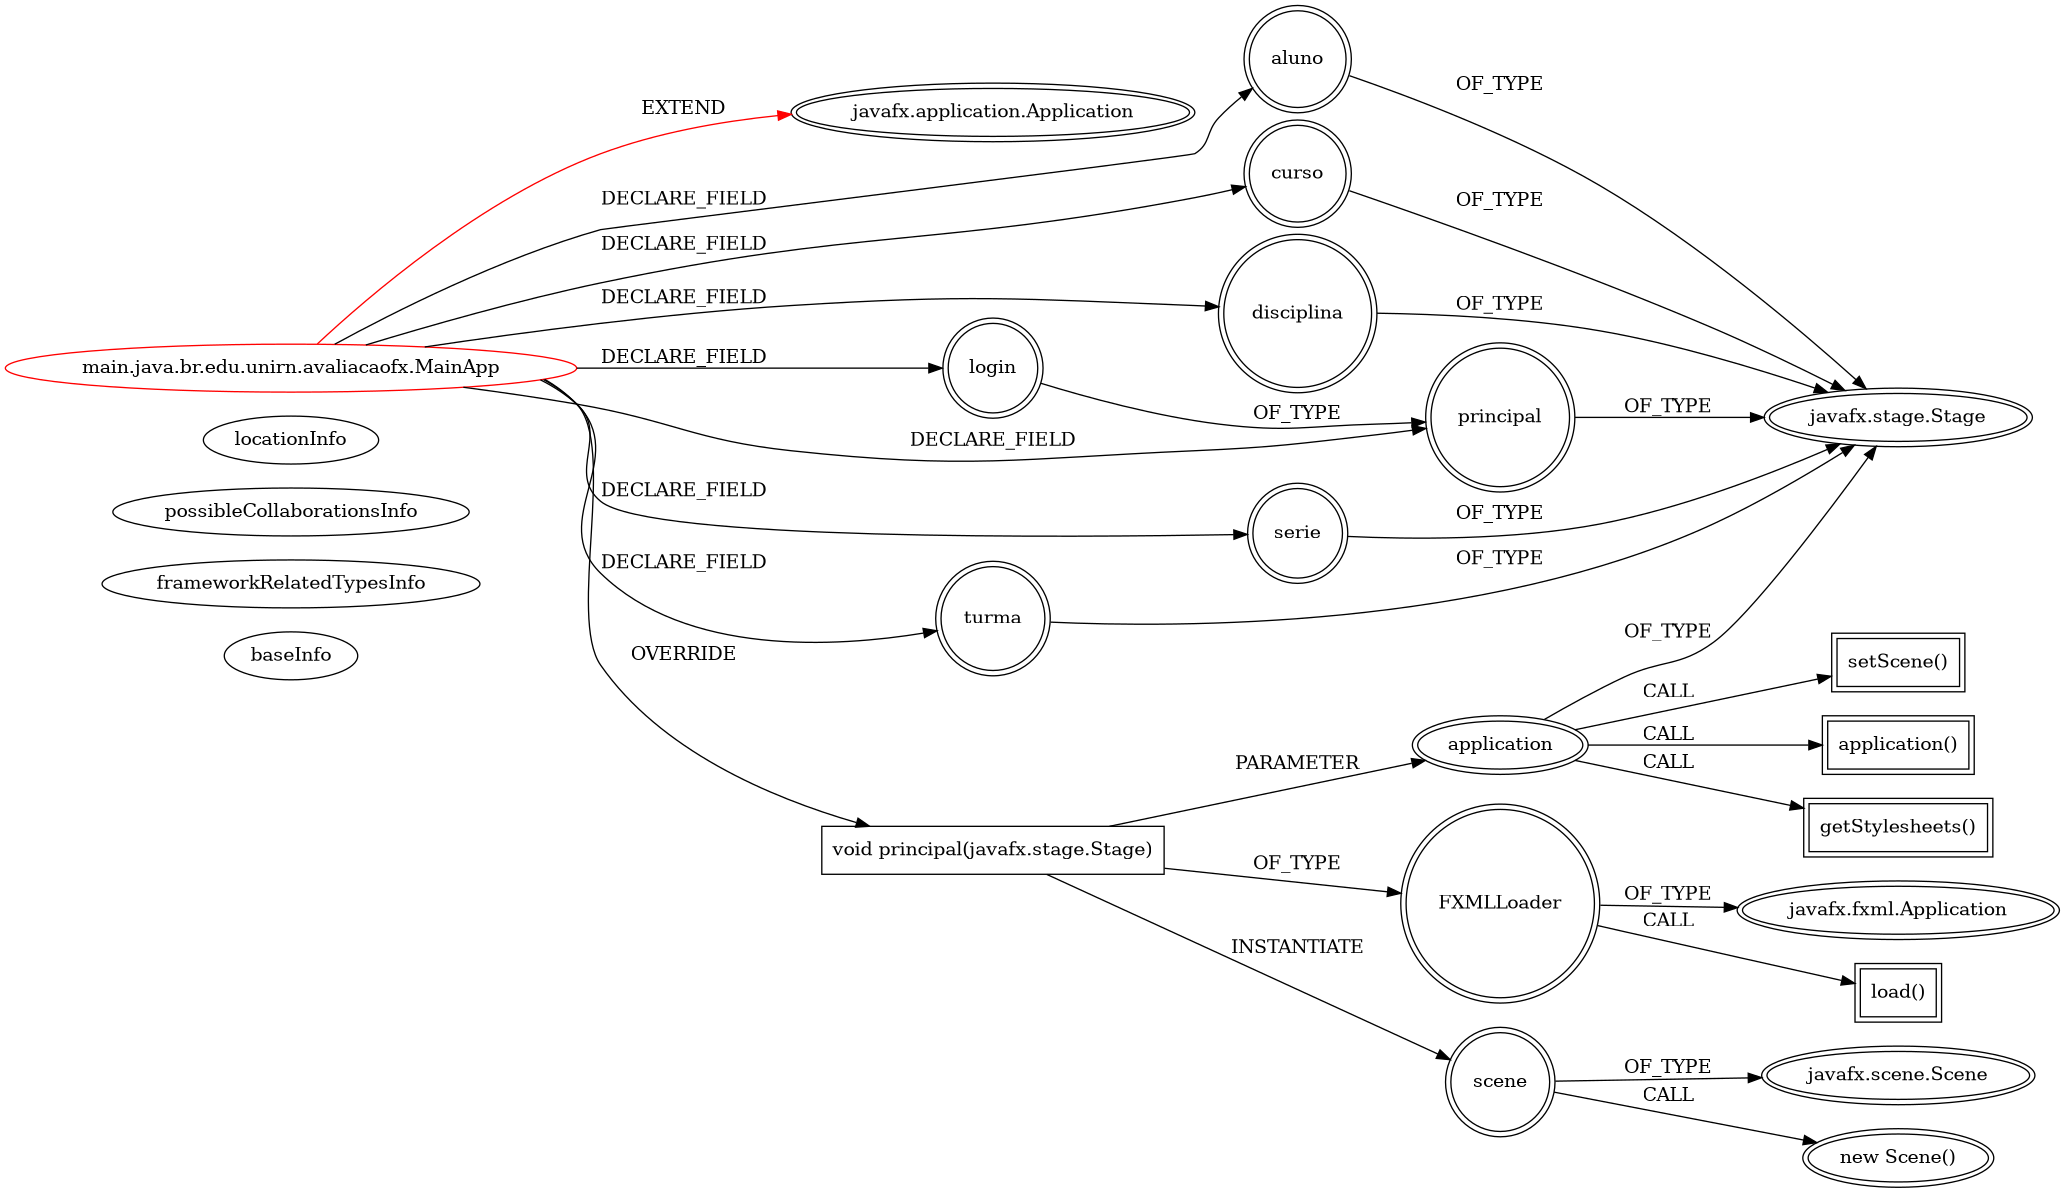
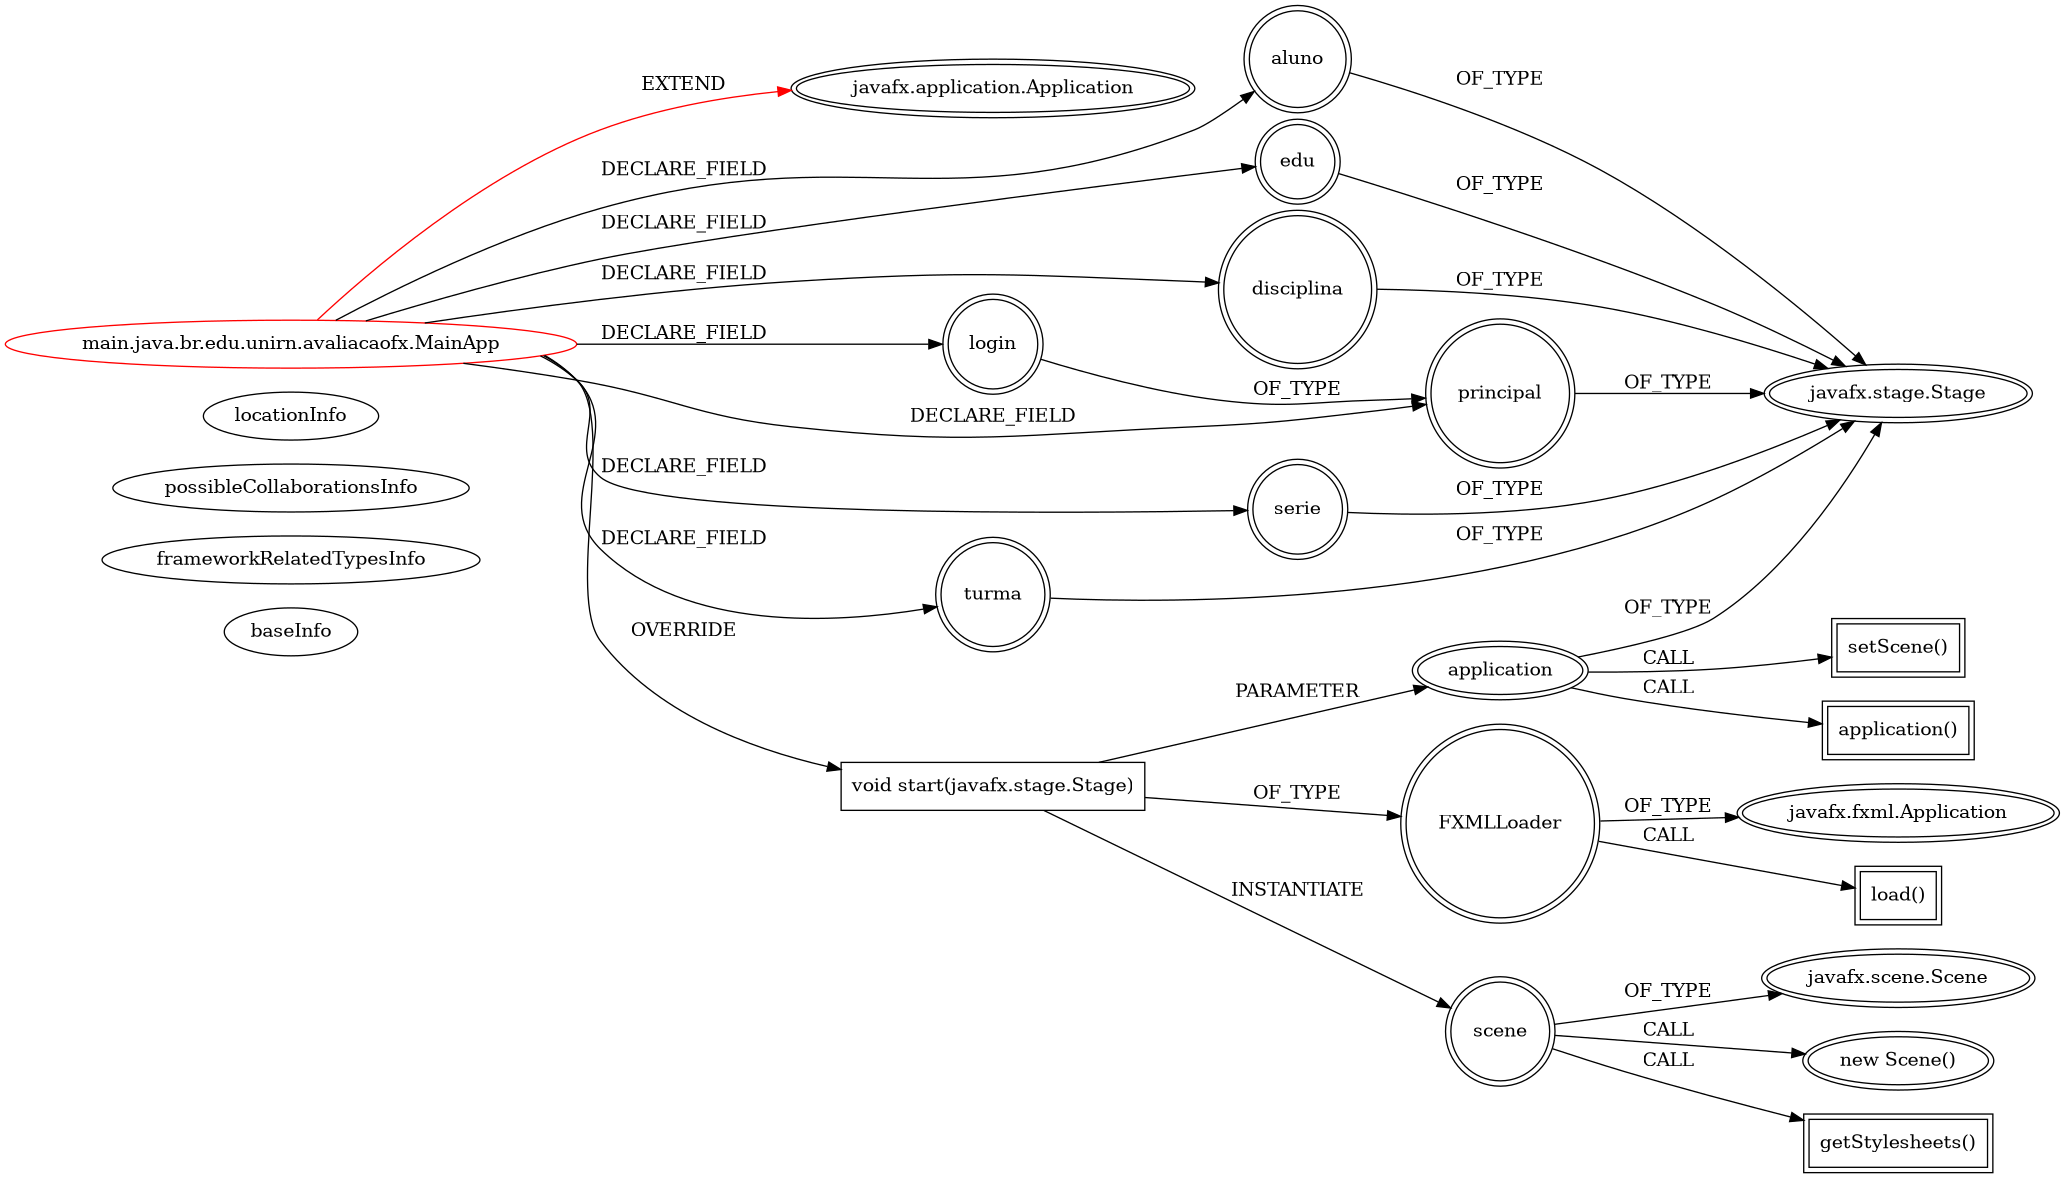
node "curso": label "curso" -> "edu"
edge "application" -> "getStylesheets()": now "scene" -> "getStylesheets()"
node "void principal(javafx.stage.Stage)": label "void principal(javafx.stage.Stage)" -> "void start(javafx.stage.Stage)"
